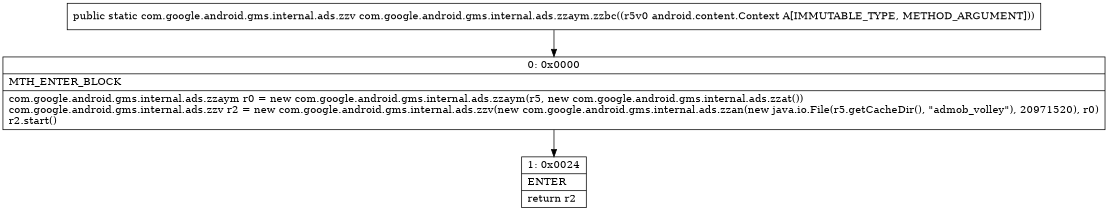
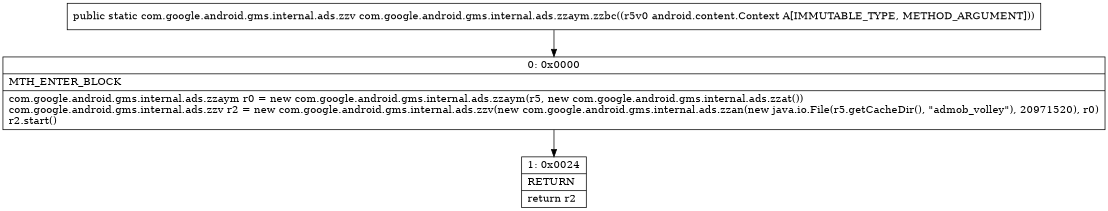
node "1: 0x0024": text "ENTER" -> "RETURN"
